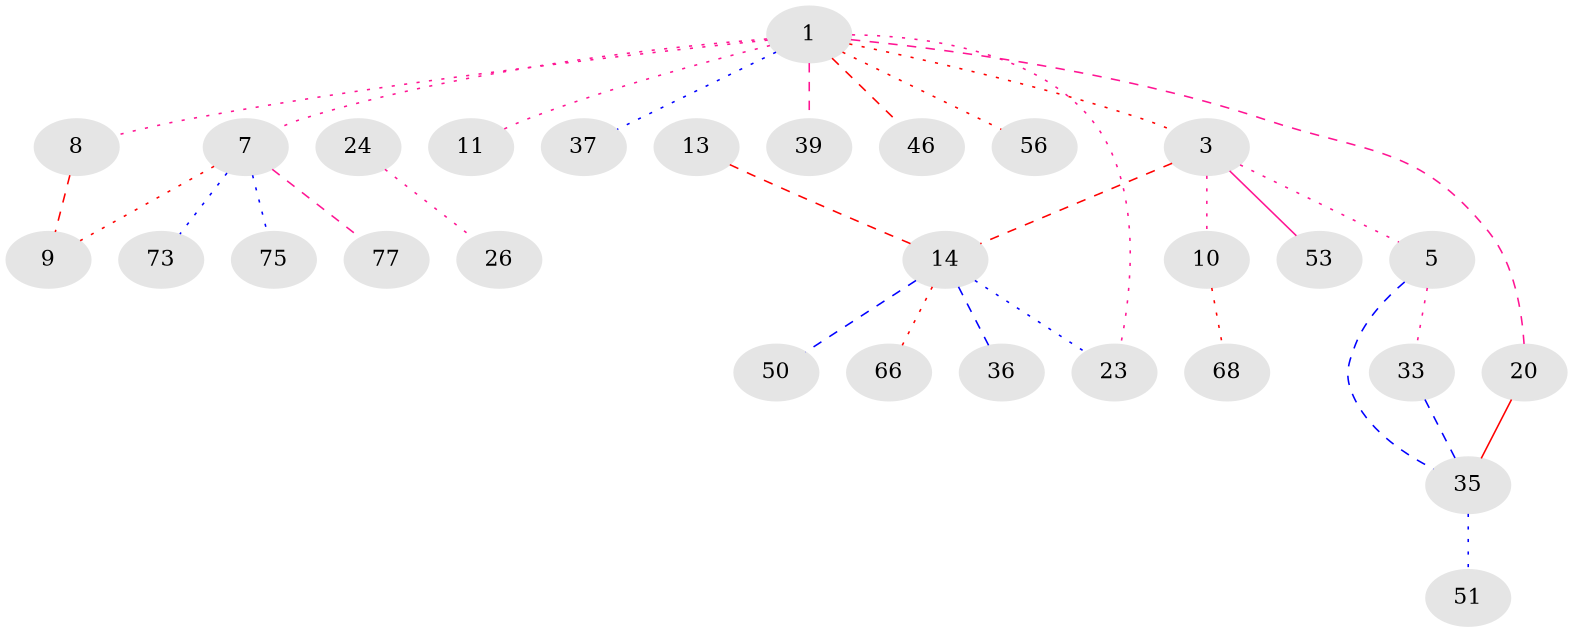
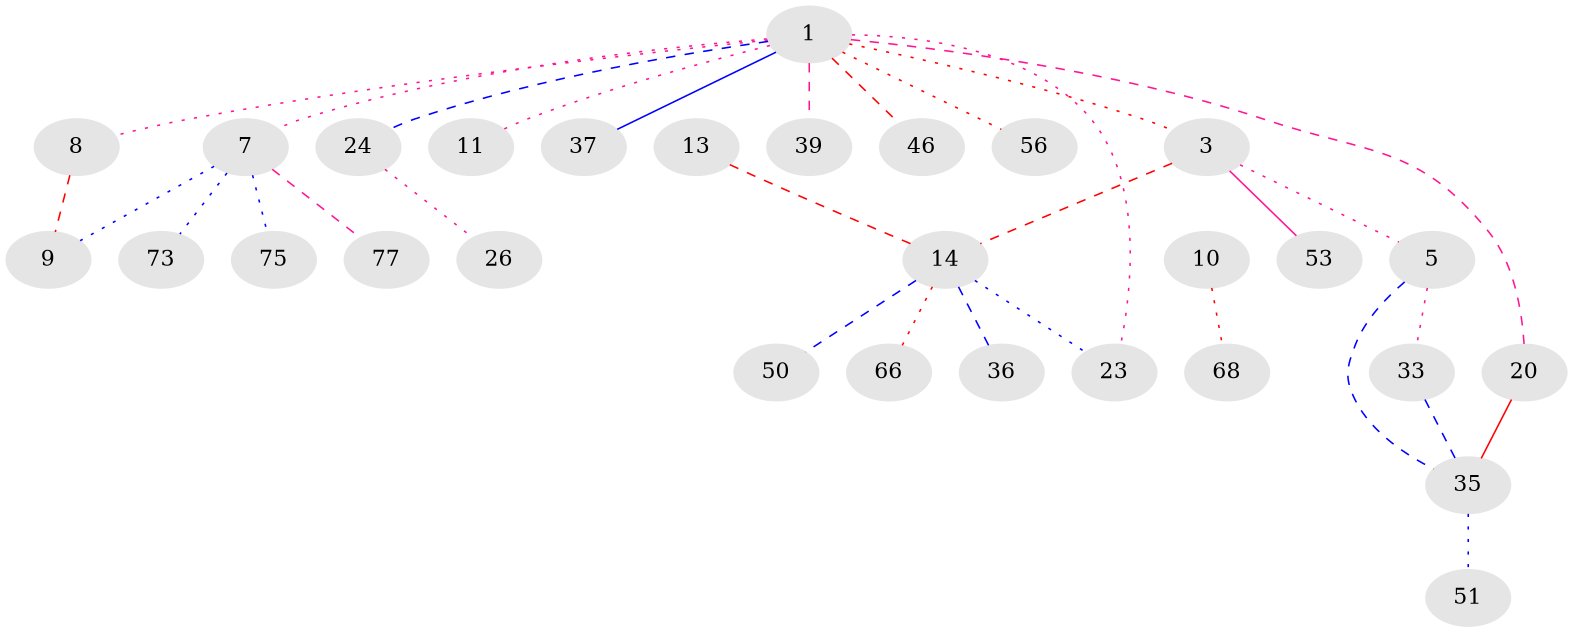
edge "1" -- "24": added
edge "1" -- "37": style dotted -> solid
edge "7" -- "9": color red -> blue
edge "3" -- "10": removed
